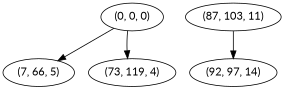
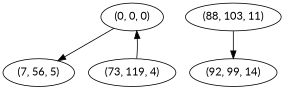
node "(87, 103, 11)": label "(87, 103, 11)" -> "(88, 103, 11)"
edge "(0, 0, 0)" -> "(73, 119, 4)": reversed
node "(7, 66, 5)": label "(7, 66, 5)" -> "(7, 56, 5)"
node "(92, 97, 14)": label "(92, 97, 14)" -> "(92, 99, 14)"
